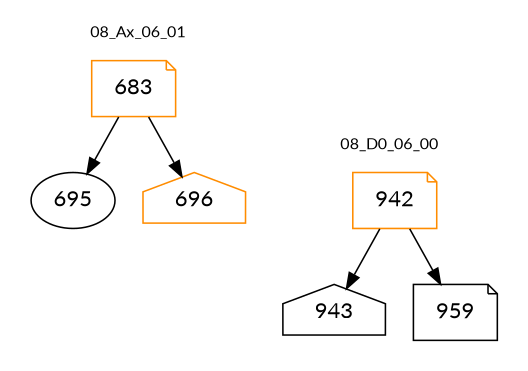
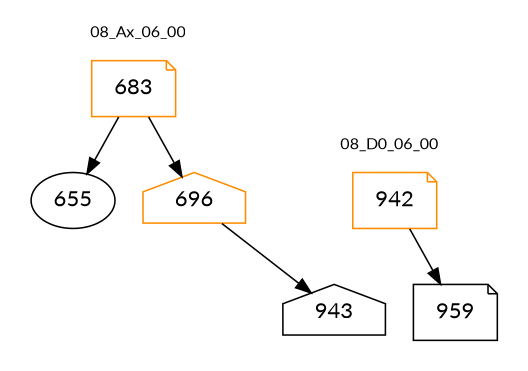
cluster "08_Ax_06_01": label "08_Ax_06_01" -> "08_Ax_06_00"
node "695": label "695" -> "655"
edge "942" -> "943": now "696" -> "943"
